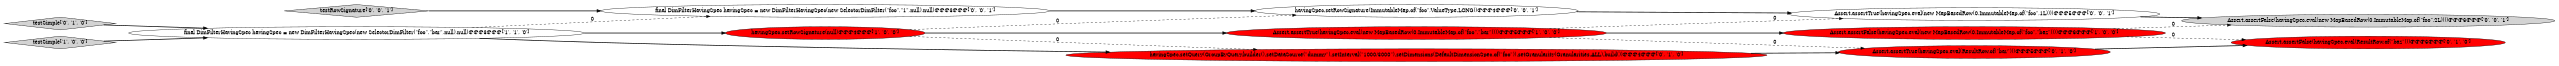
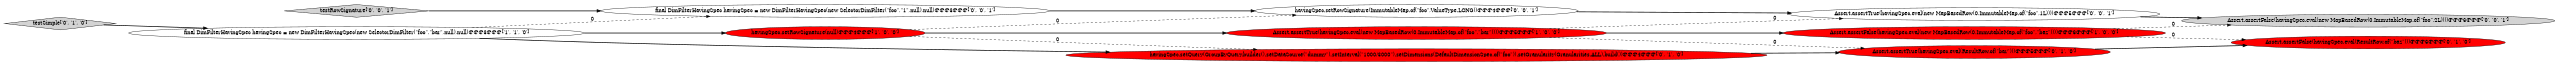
node "testSimple['1', '0', '0']": removed
